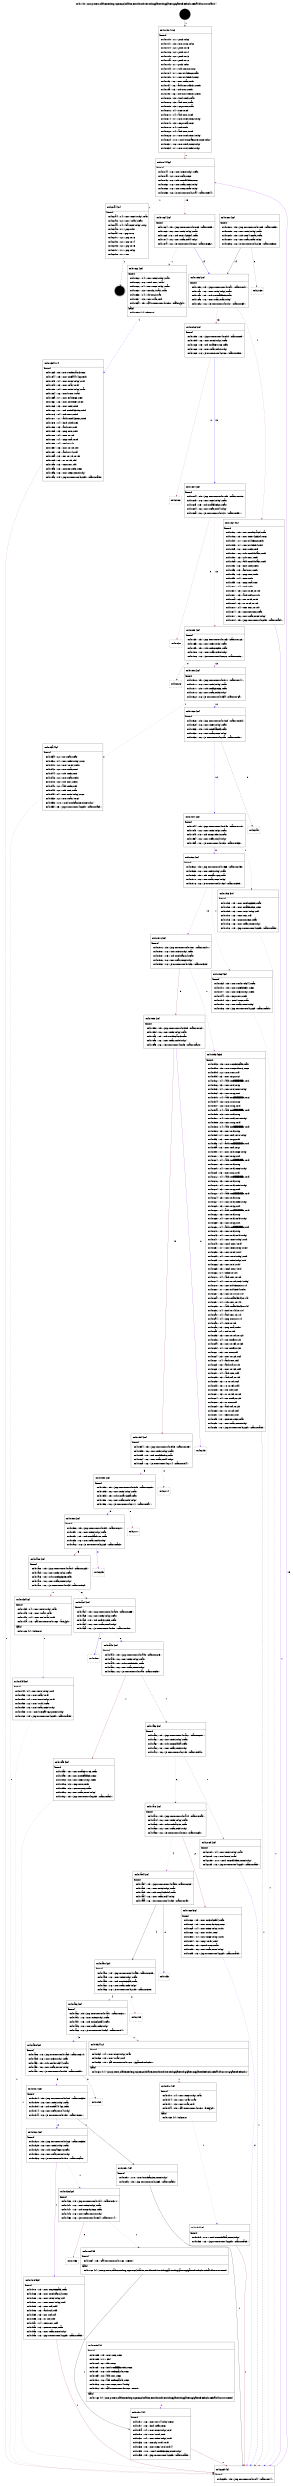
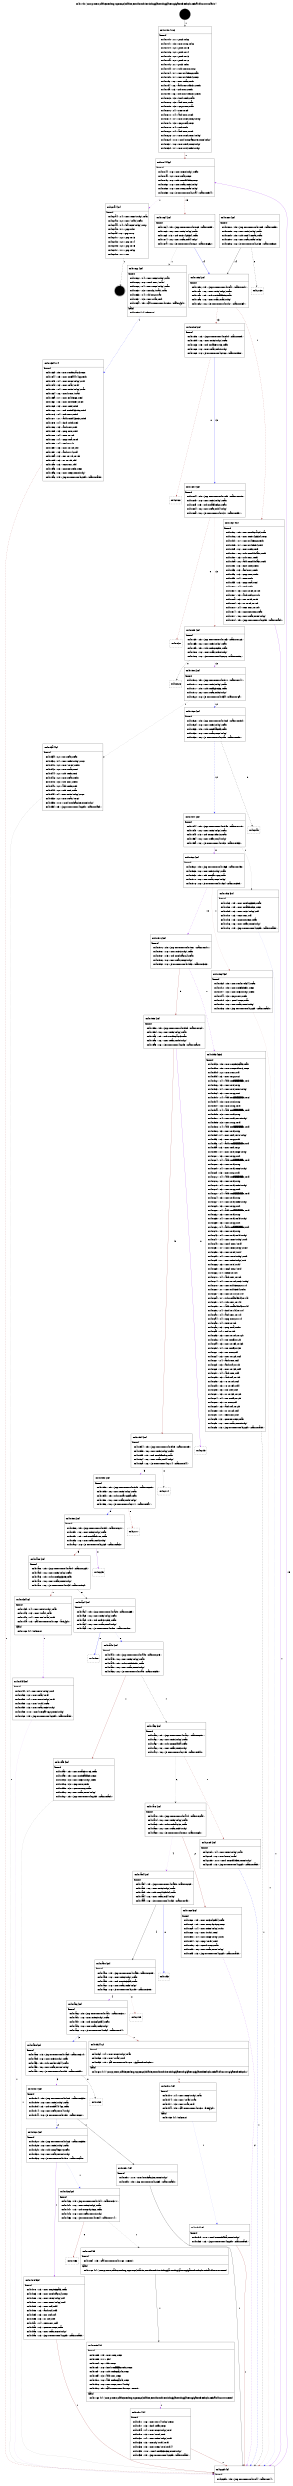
edge "0x401ee4 [5]" -> "0x401f11 [41]": now "0x401ee4 [5]" -> "0x401ee9 [40]"
